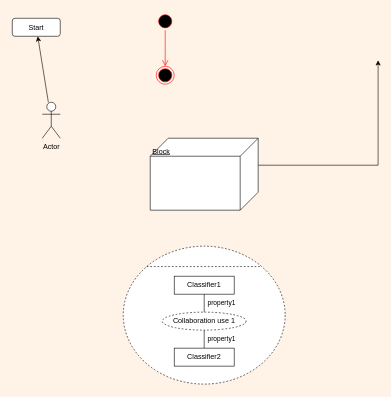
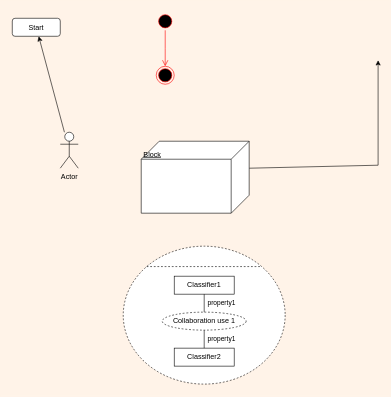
node "Actor": moved (51, 120) -> (69, 150)
node "Block": moved (204, 174) -> (195, 177)
